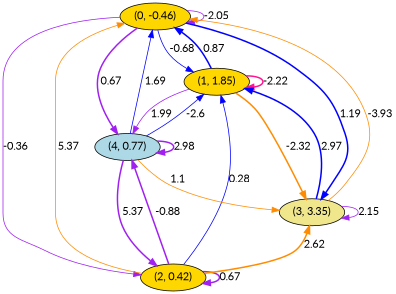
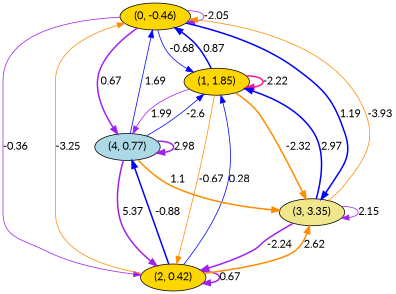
edge "(2, 0.42)" -> "(0, -0.46)": label "5.37" -> "-3.25"
edge "(1, 1.85)" -> "(2, 0.42)": added, label "-0.67"
edge "(4, 0.77)" -> "(3, 3.35)": style solid -> bold
edge "(2, 0.42)" -> "(4, 0.77)": color purple -> blue
edge "(3, 3.35)" -> "(2, 0.42)": added, label "-2.24"
